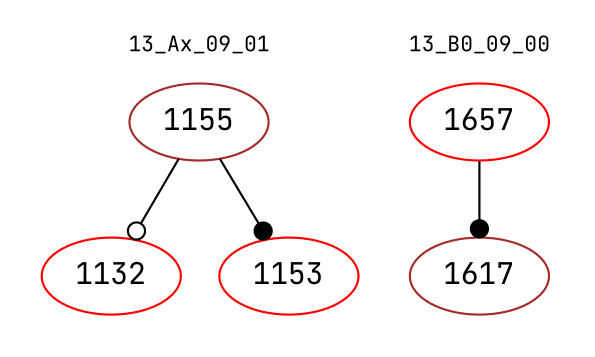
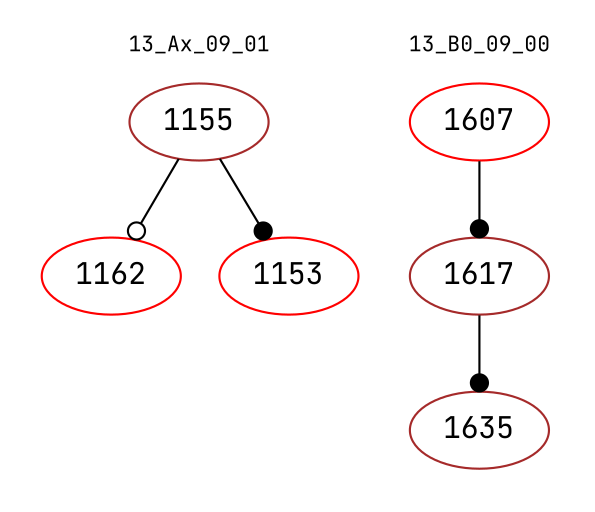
node "1657": label "1657" -> "1607"
node "1132": label "1132" -> "1162"
node "1635": added
